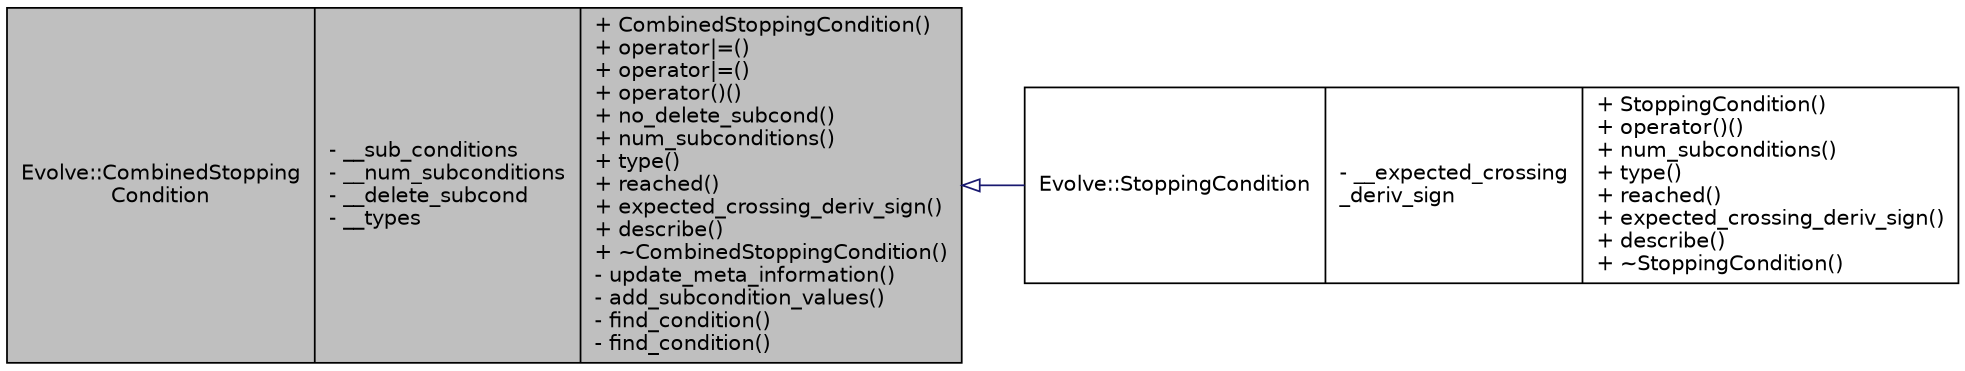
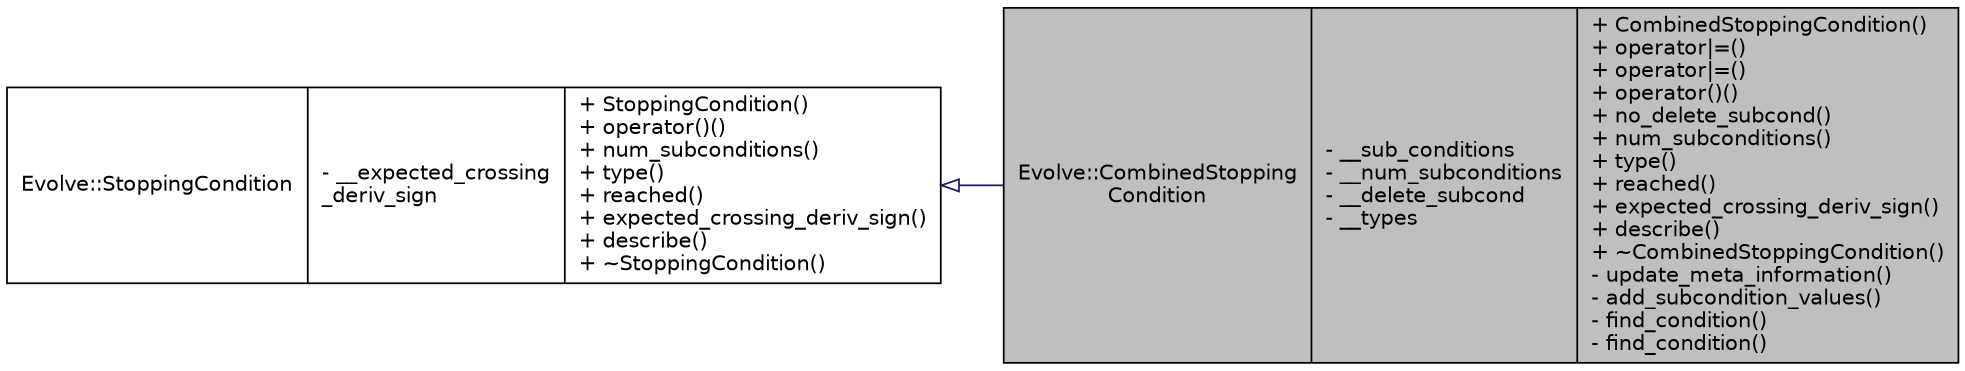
edge "Evolve::StoppingCondition" -> "Evolve::CombinedStopping": reversed
